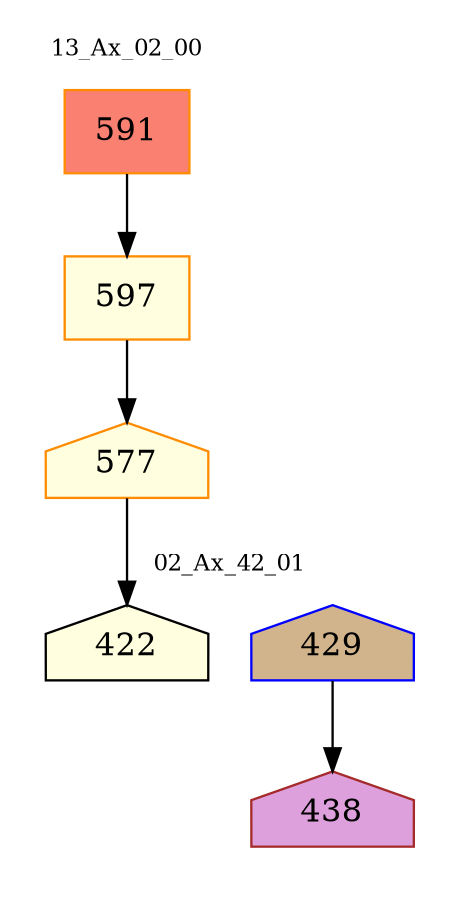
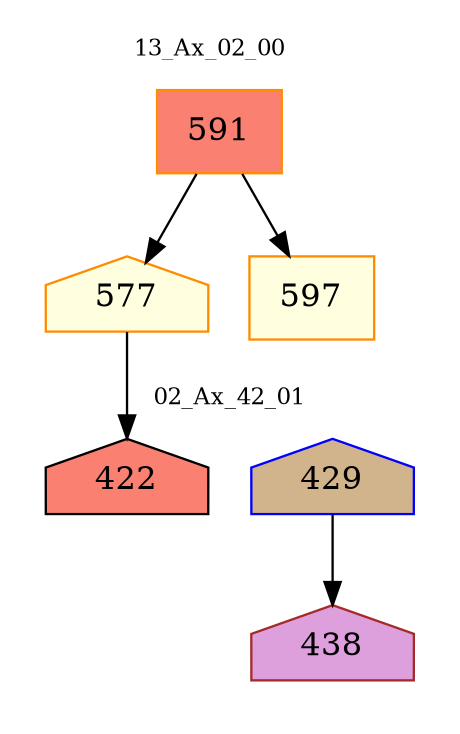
edge "597" -> "577": now "591" -> "577"
node "422": fillcolor lightyellow -> salmon
